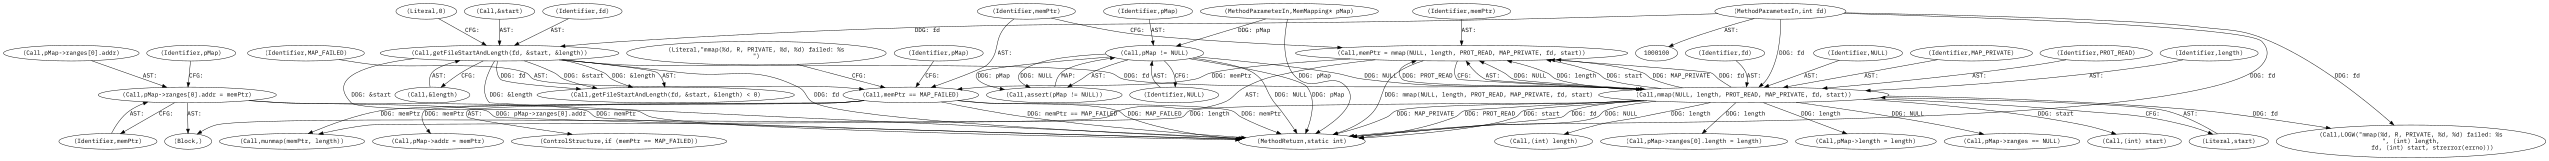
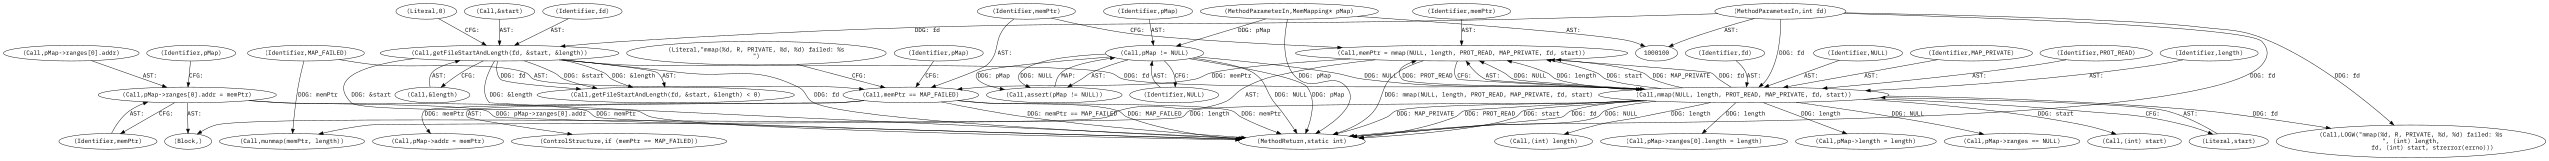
edge "(MethodParameterIn,MemMapping* pMap)" -> "1000100": added, label "AST:"
edge "(Call,memPtr == MAP_FAILED)" -> "(Call,munmap(memPtr, length))": now "(Identifier,MAP_FAILED)" -> "(Call,munmap(memPtr, length))"
